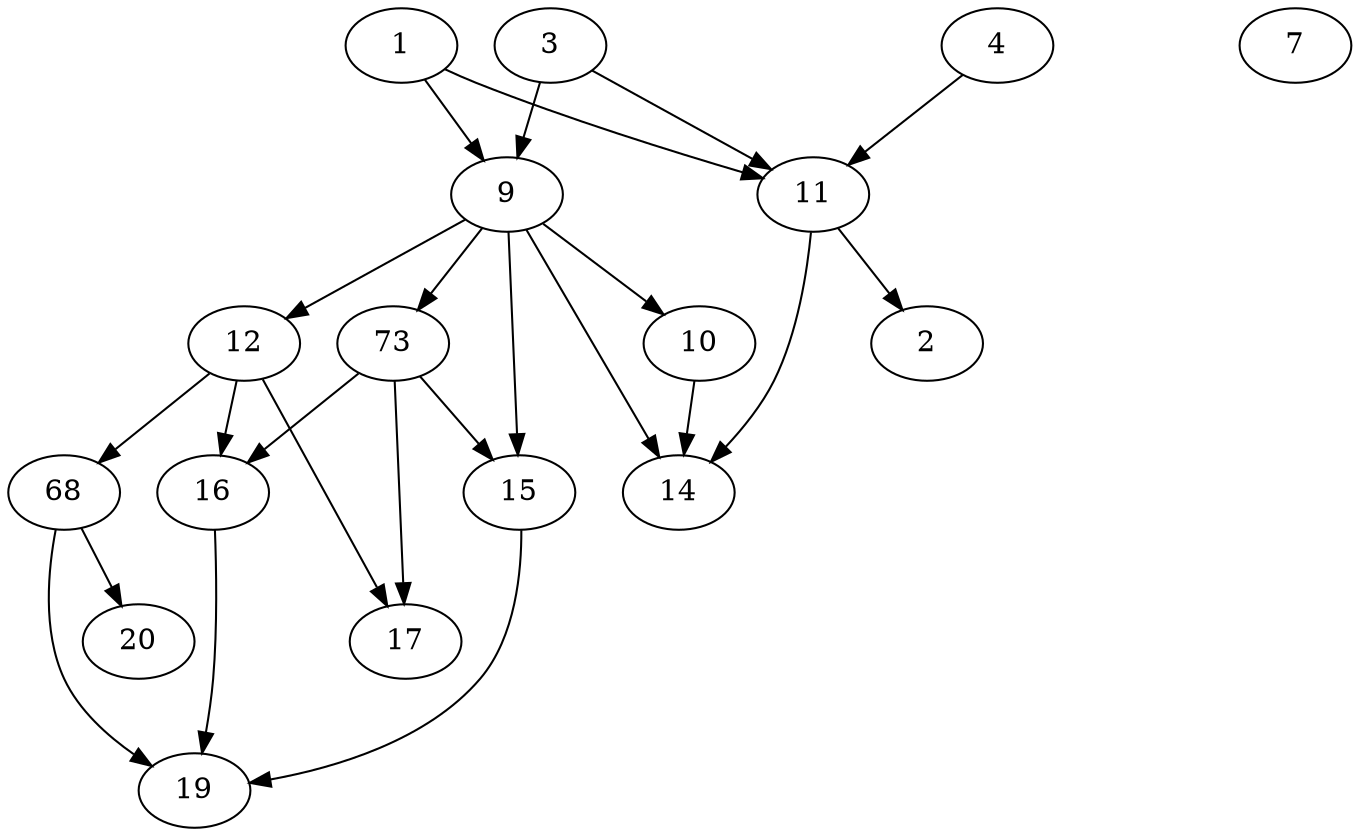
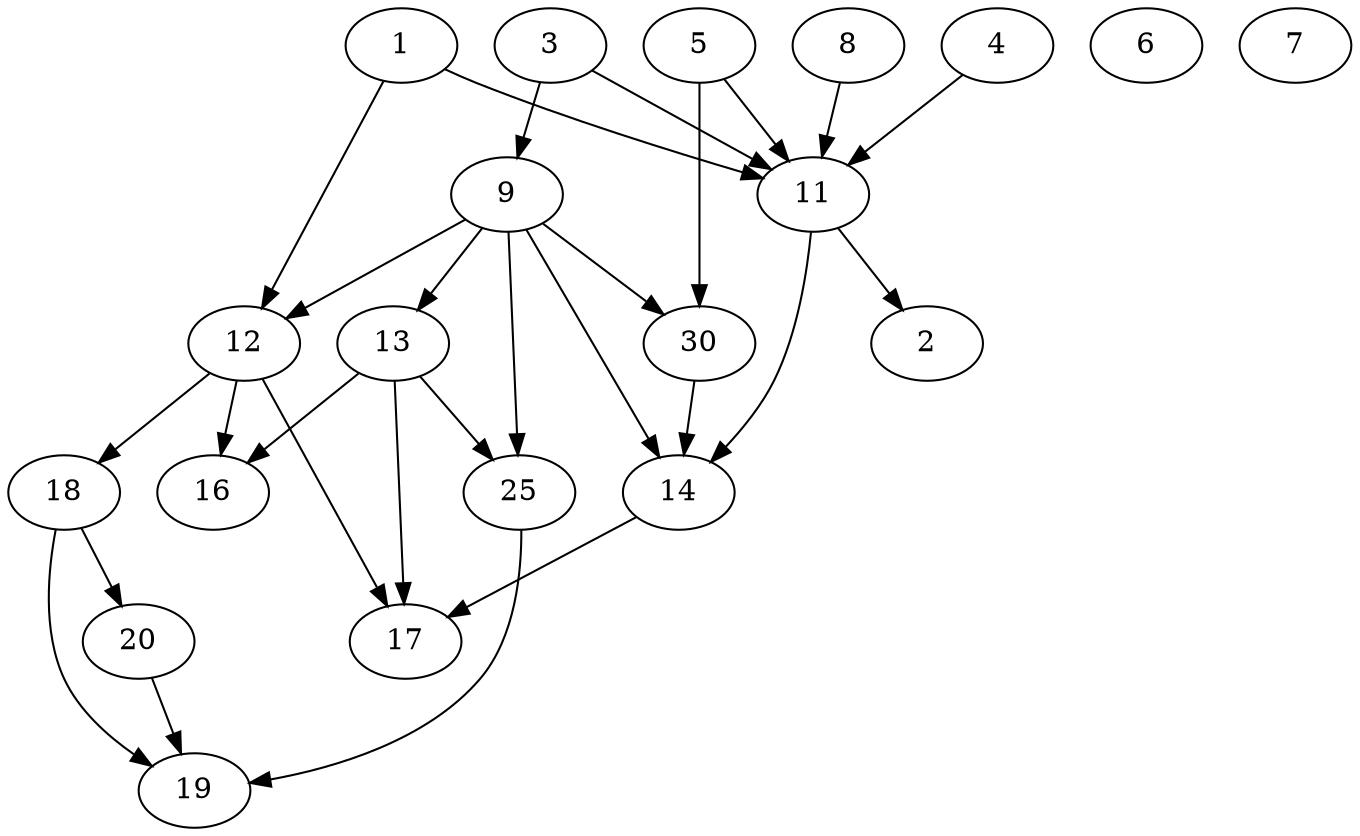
node "5": added
node "8": added
node "6": added
edge "1" -> "9": now "1" -> "12"
node "73": label "73" -> "13"
node "10": label "10" -> "30"
node "68": label "68" -> "18"
node "15": label "15" -> "25"
edge "14" -> "17": added
edge "16" -> "19": now "20" -> "19"
